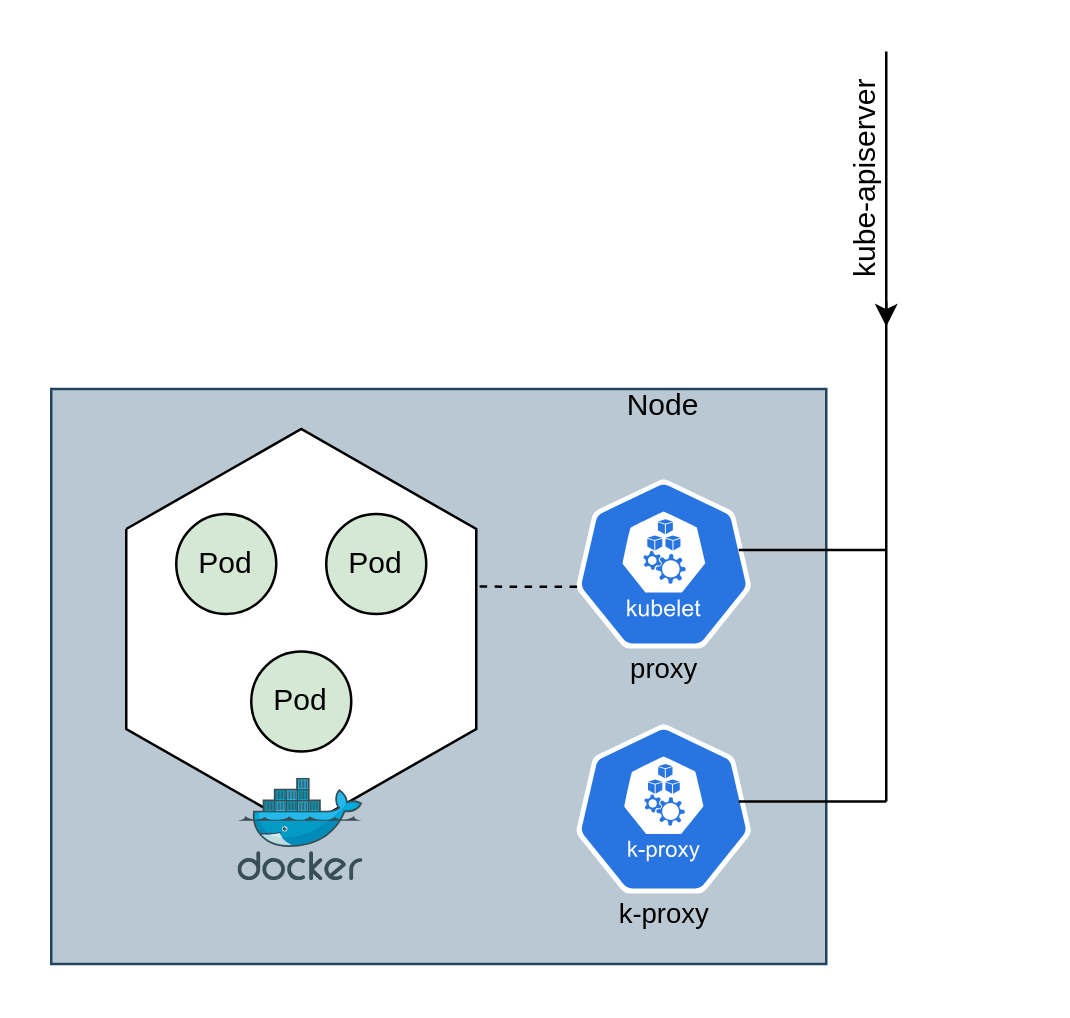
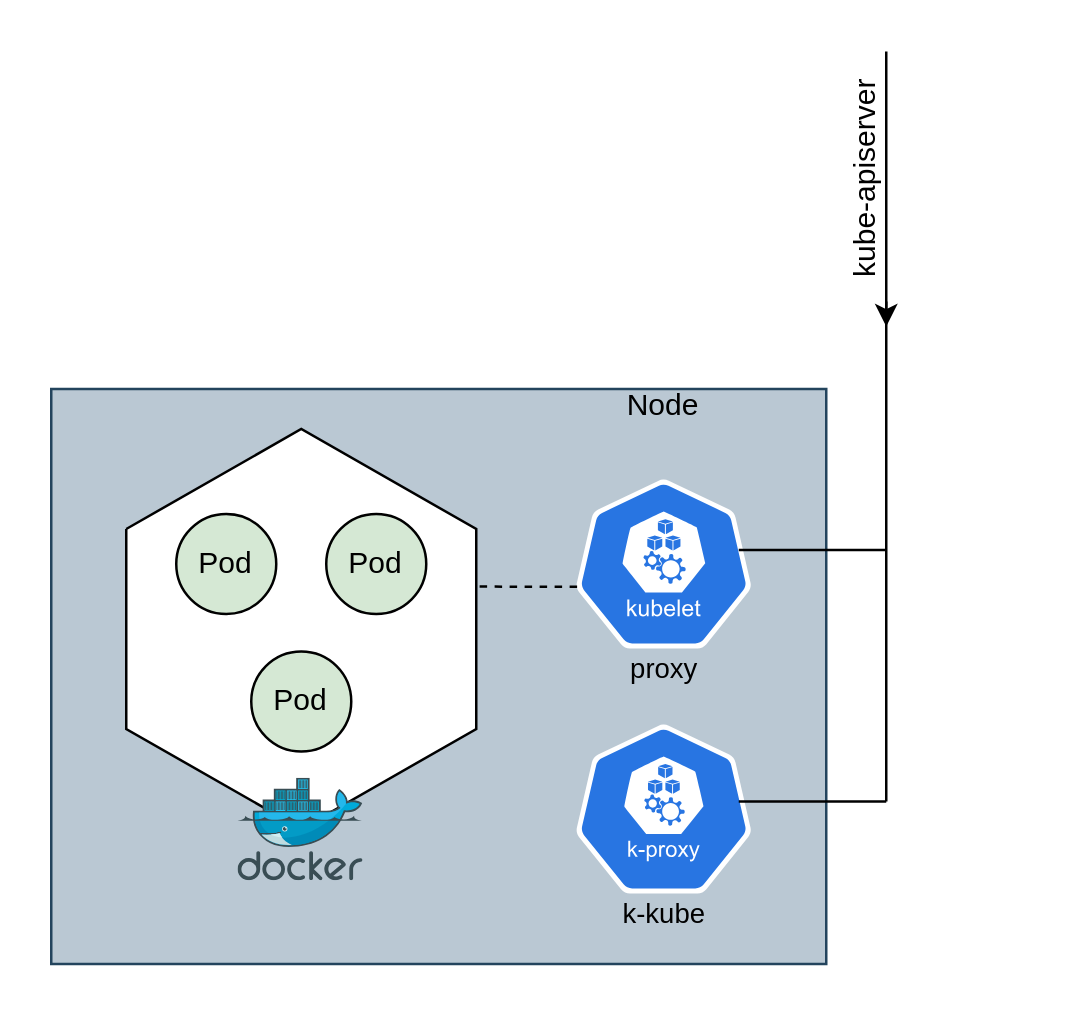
node "k-proxy": label "k-proxy" -> "k-kube"
